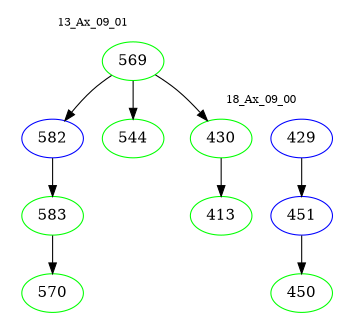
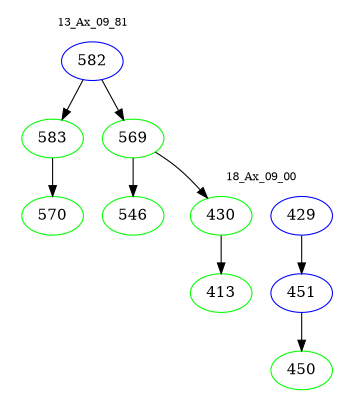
cluster "13_Ax_09_01": label "13_Ax_09_01" -> "13_Ax_09_81"
edge "569" -> "582": reversed
node "544": label "544" -> "546"
